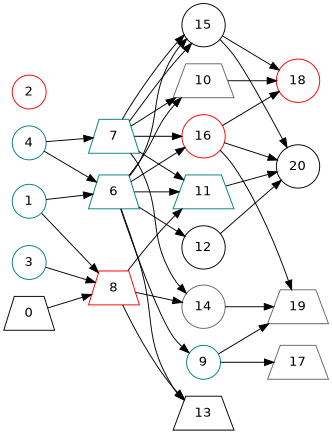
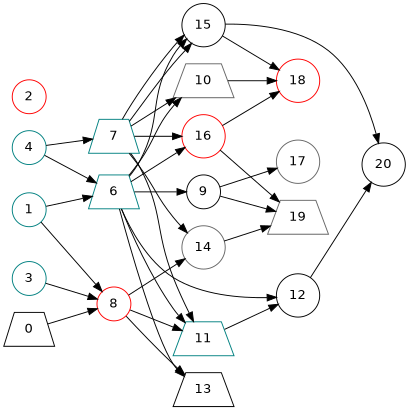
edge "16" -> "20": removed
edge "11" -> "20": now "11" -> "12"
node "8": shape trapezium -> circle
node "9": color teal -> black
node "17": shape trapezium -> circle
